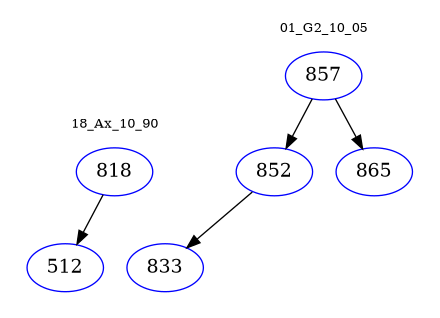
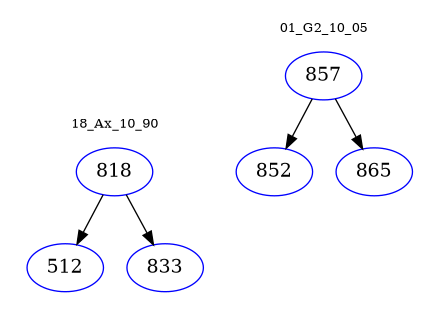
edge "852" -> "833": now "818" -> "833"
